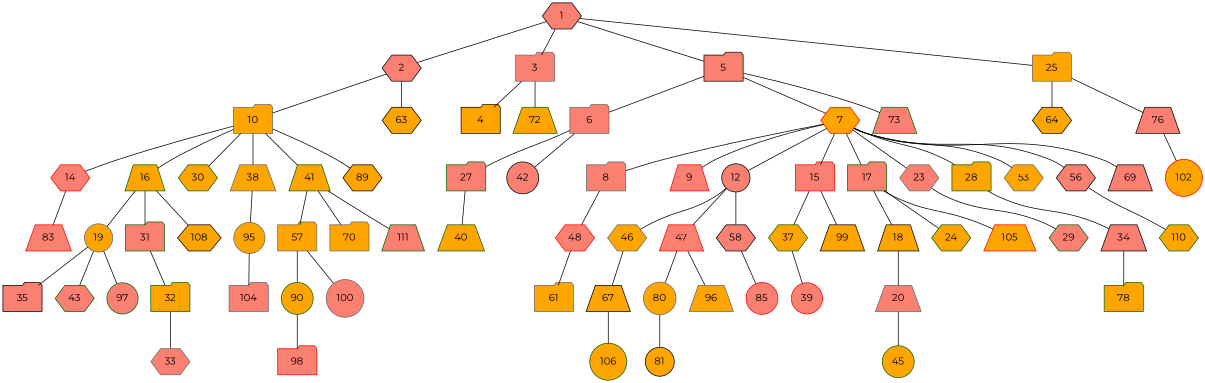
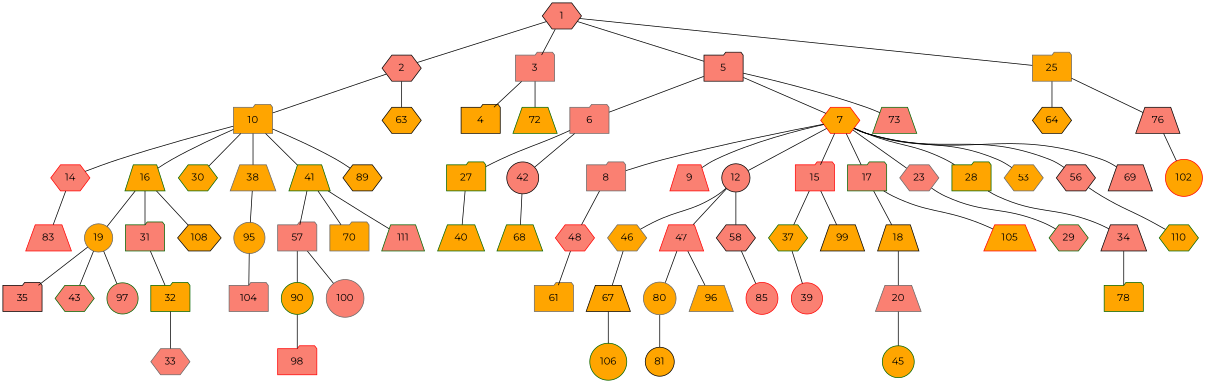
node "27": fillcolor salmon -> orange
node "57": fillcolor orange -> salmon
node "68": added
node "24": removed
